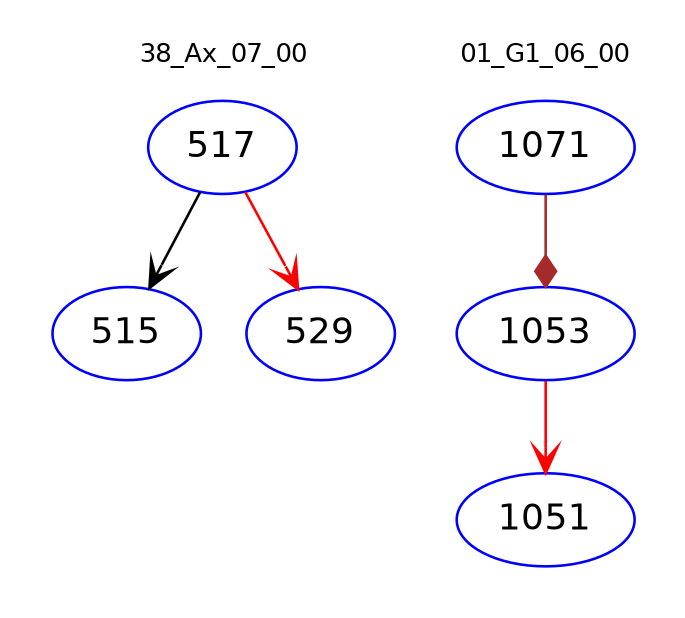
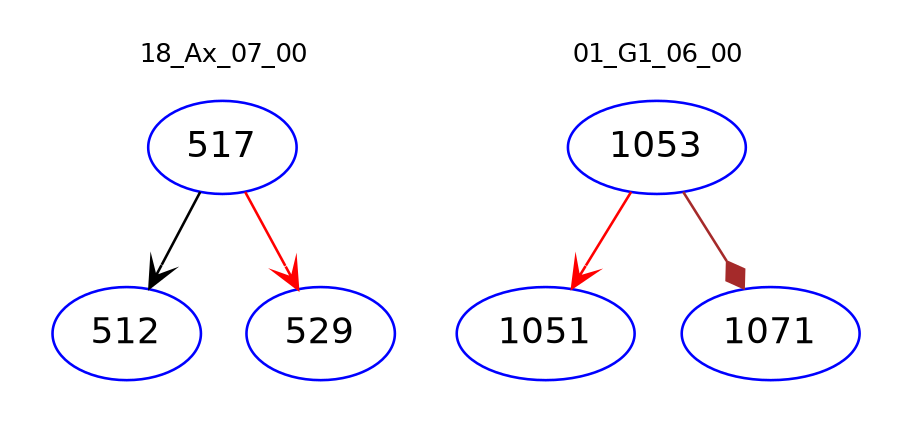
cluster "38_Ax_07_00": label "38_Ax_07_00" -> "18_Ax_07_00"
edge "1071" -> "1053": reversed
node "515": label "515" -> "512"
